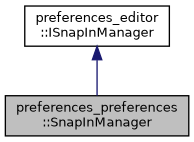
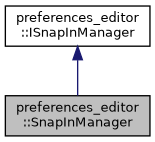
node "preferences_preferences ::SnapInManager": label "preferences_preferences ::SnapInManager" -> "preferences_editor ::SnapInManager"
